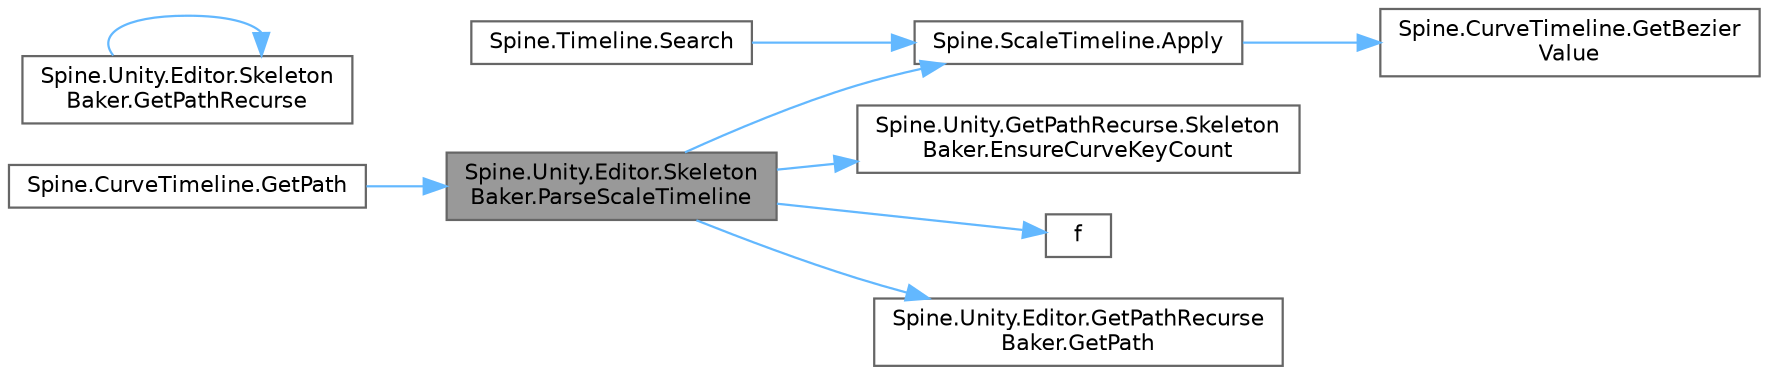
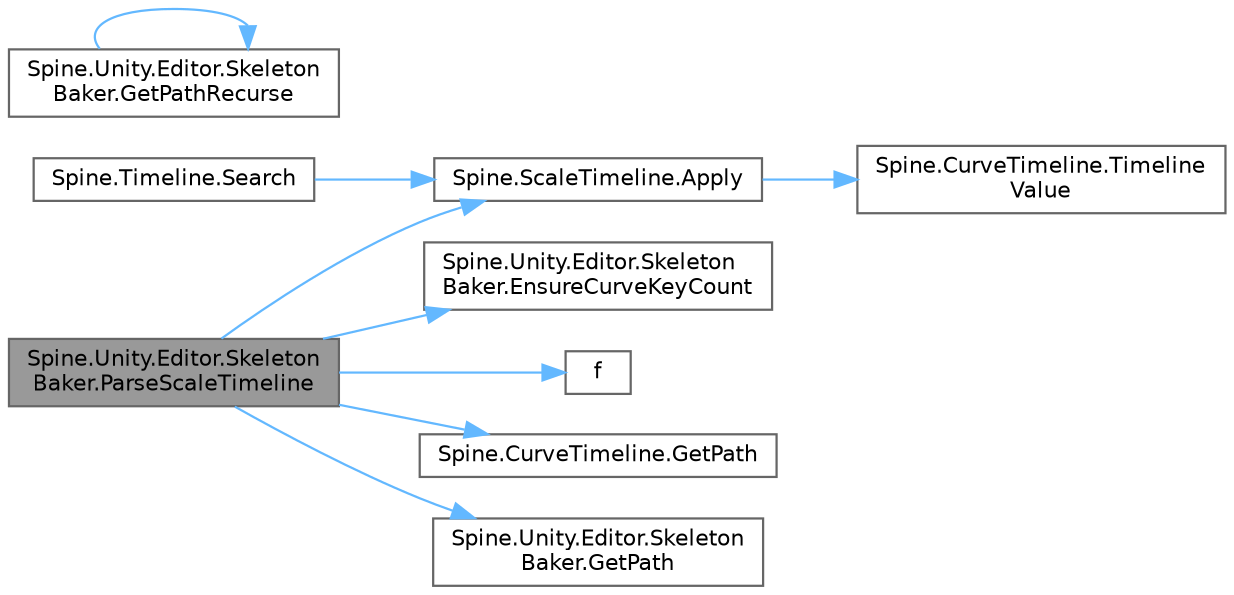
node "Spine.CurveTimeline.GetBezier Value": label "Spine.CurveTimeline.GetBezier Value" -> "Spine.CurveTimeline.Timeline Value"
node "Spine.Unity.GetPathRecurse.Skeleton Baker.EnsureCurveKeyCount": label "Spine.Unity.GetPathRecurse.Skeleton Baker.EnsureCurveKeyCount" -> "Spine.Unity.Editor.Skeleton Baker.EnsureCurveKeyCount"
edge "Spine.CurveTimeline.GetPath" -> "Spine.Unity.Editor.Skeleton Baker.ParseScaleTimeline": reversed
node "Spine.Unity.Editor.GetPathRecurse Baker.GetPath": label "Spine.Unity.Editor.GetPathRecurse Baker.GetPath" -> "Spine.Unity.Editor.Skeleton Baker.GetPath"
